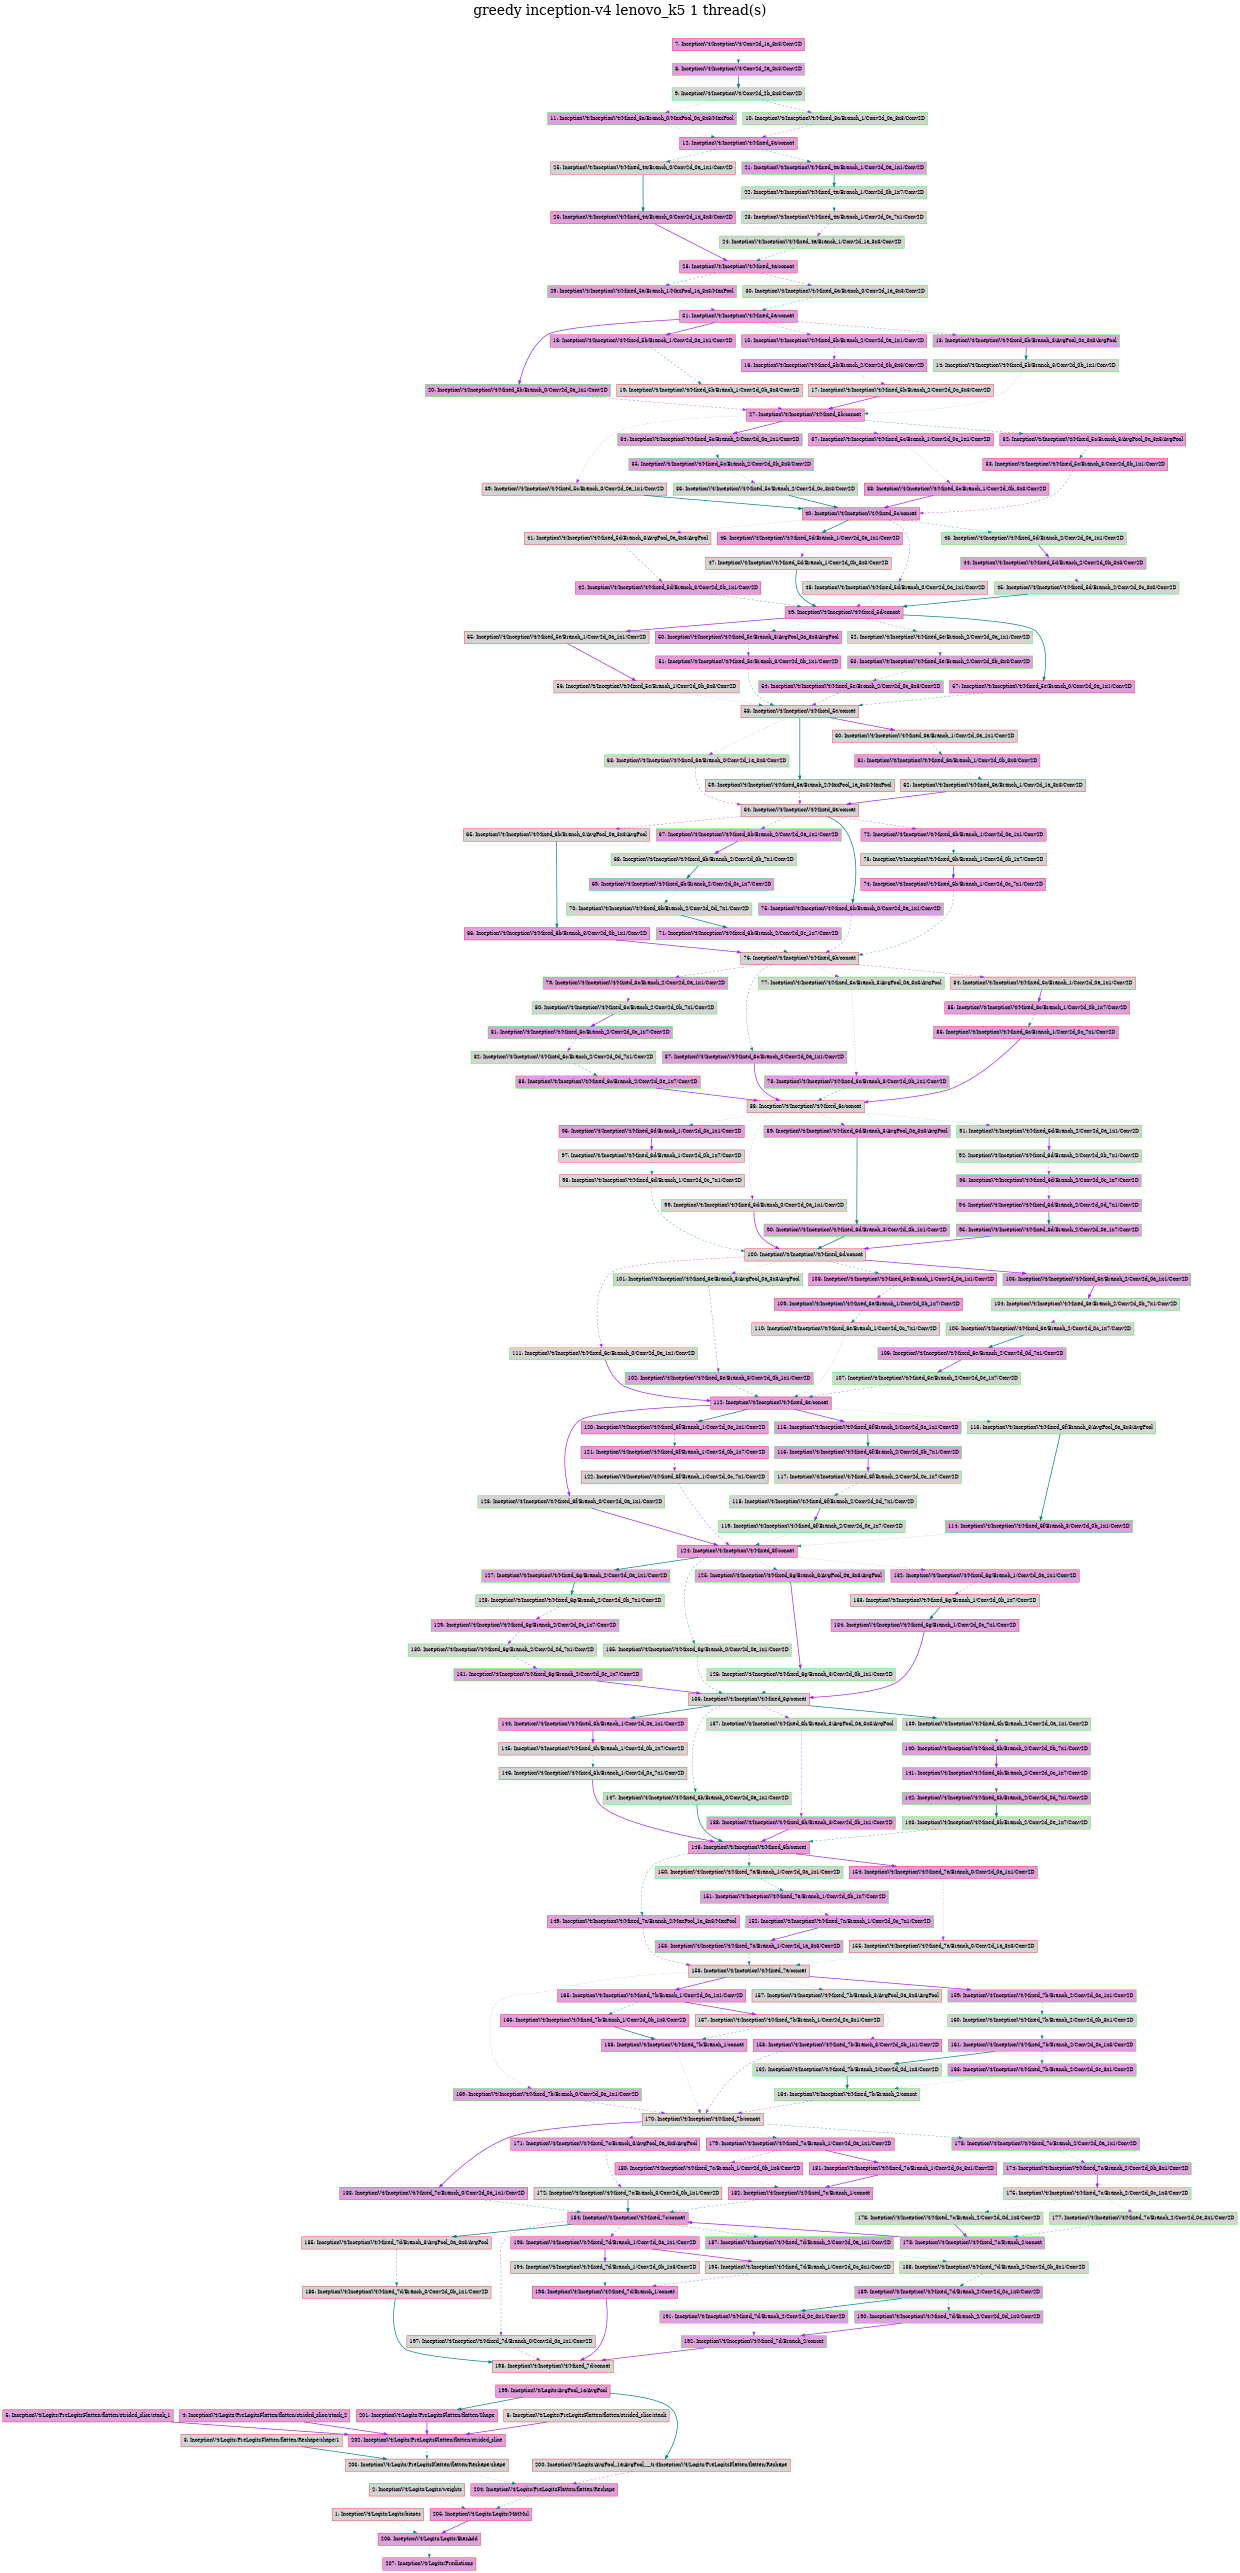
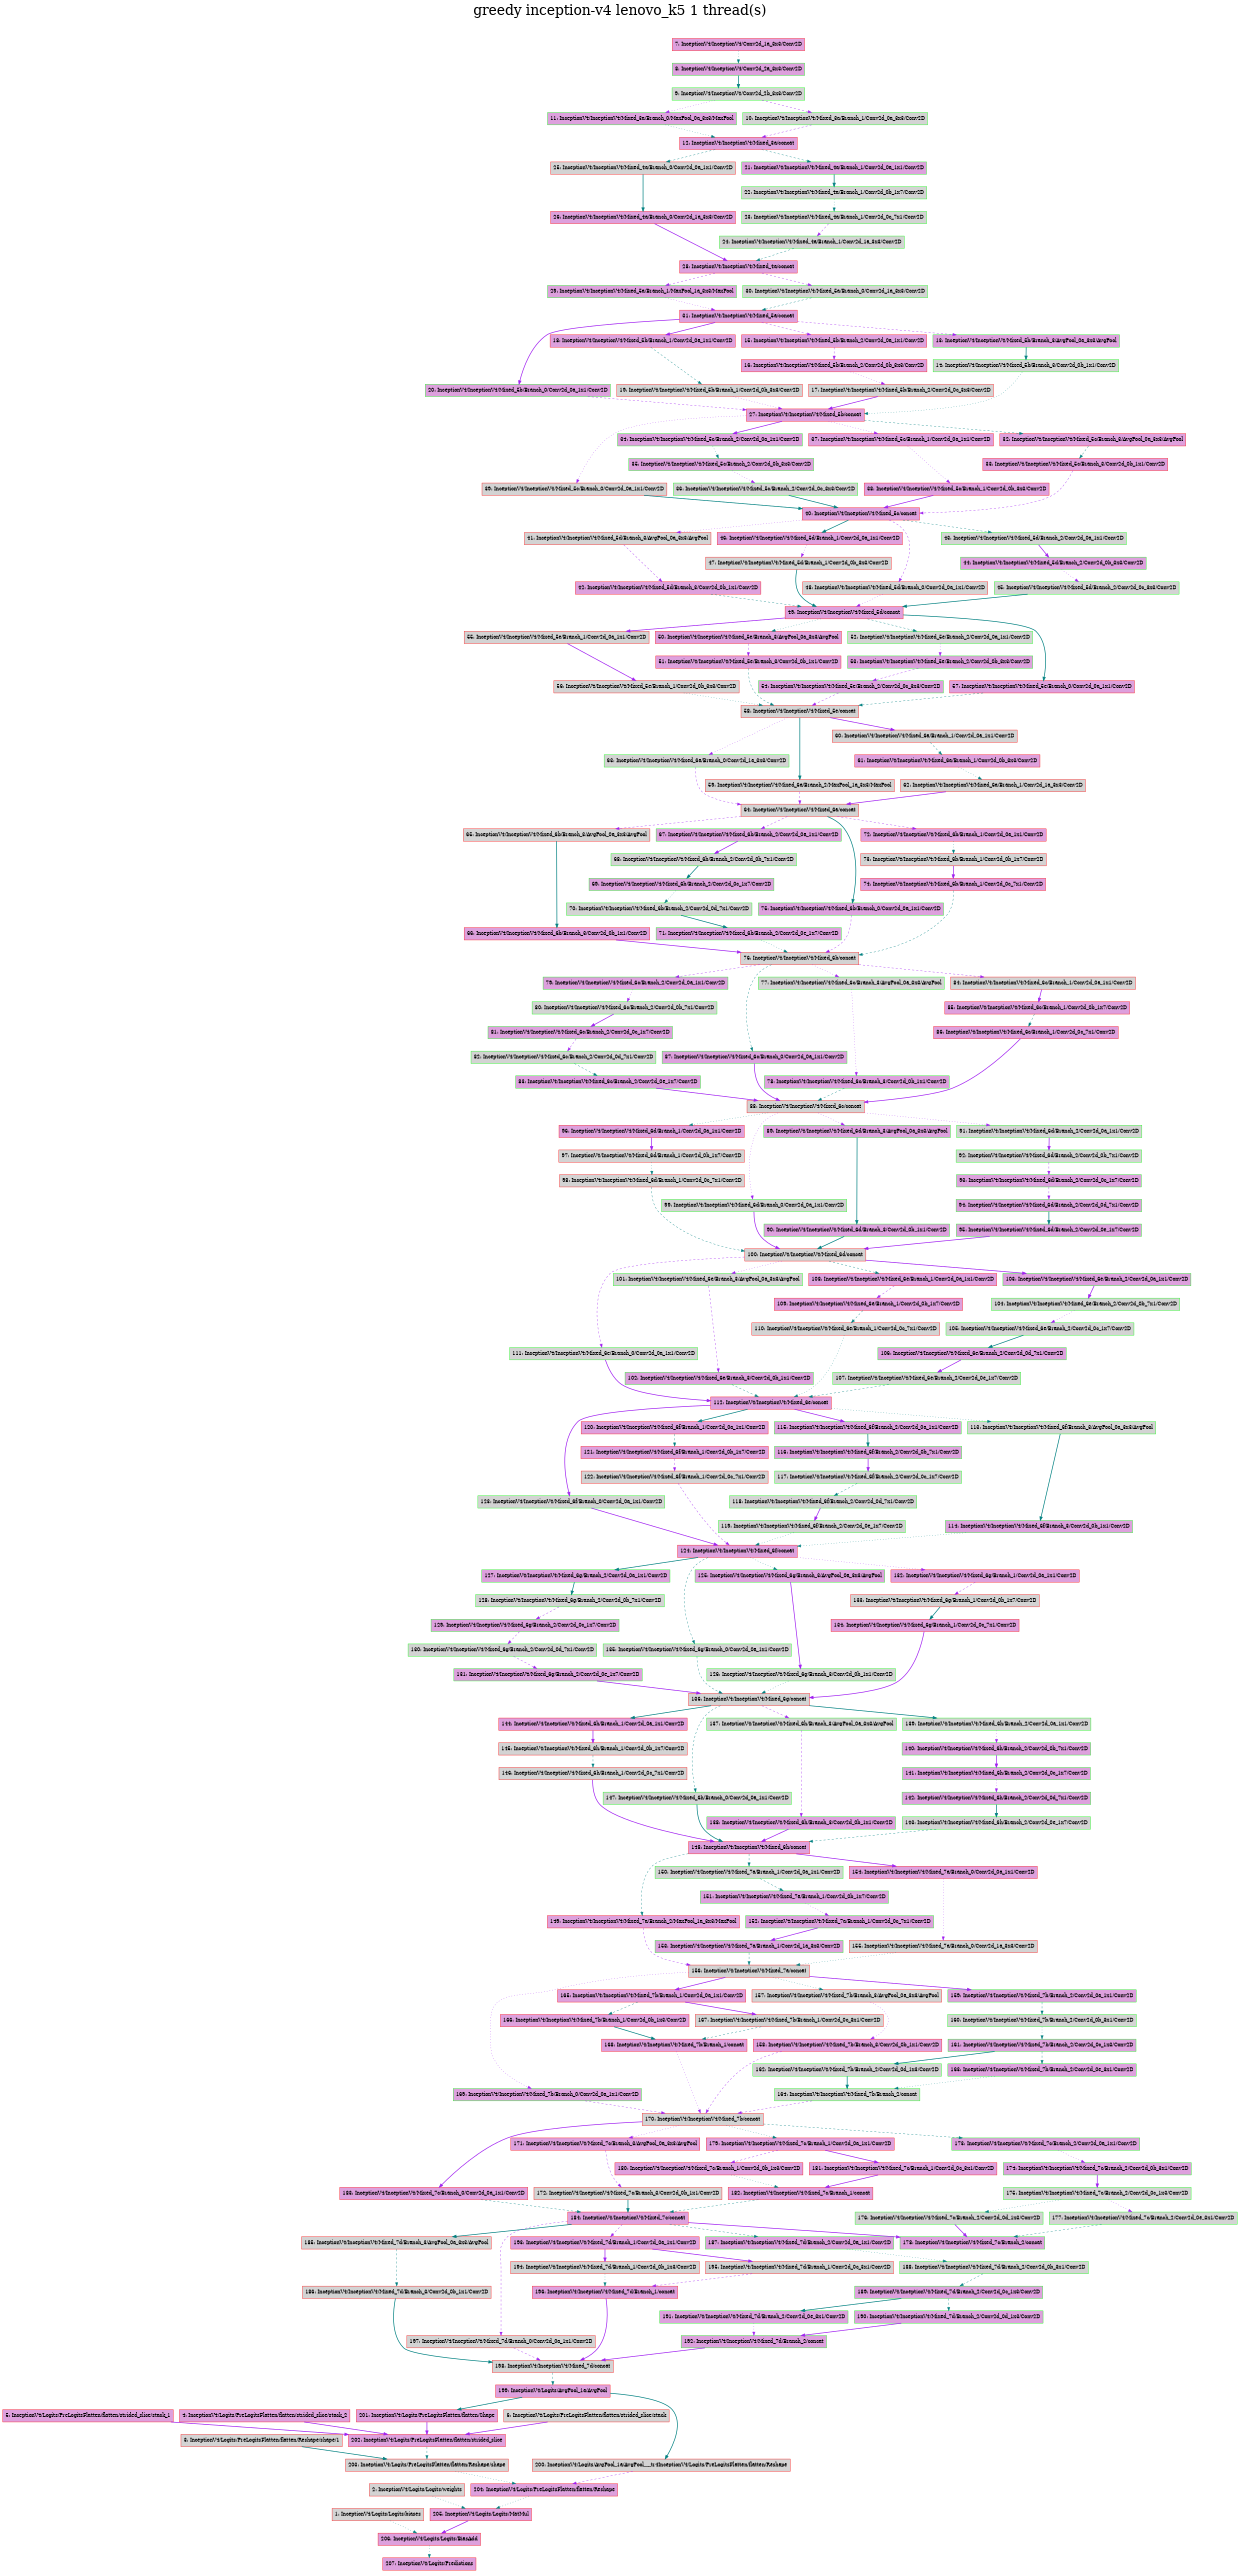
edge "178: InceptionV4/InceptionV4/Mixed_7c/Branch_2/concat" -> "184: InceptionV4/InceptionV4/Mixed_7c/concat": reversed
edge "198: InceptionV4/InceptionV4/Mixed_7d/concat" -> "199: InceptionV4/Logits/AvgPool_1a/AvgPool": added
edge "204: InceptionV4/Logits/PreLogitsFlatten/flatten/Reshape" -> "205: InceptionV4/Logits/Logits/MatMul": style dashed -> dotted
